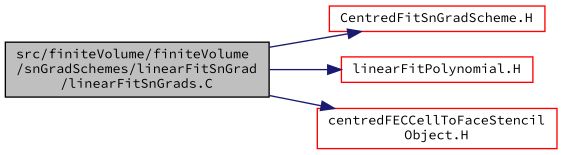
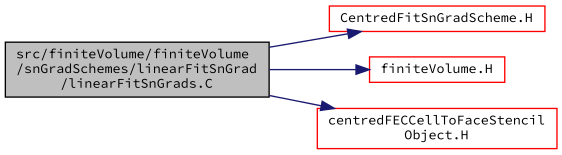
node "linearFitPolynomial.H": label "linearFitPolynomial.H" -> "finiteVolume.H"
